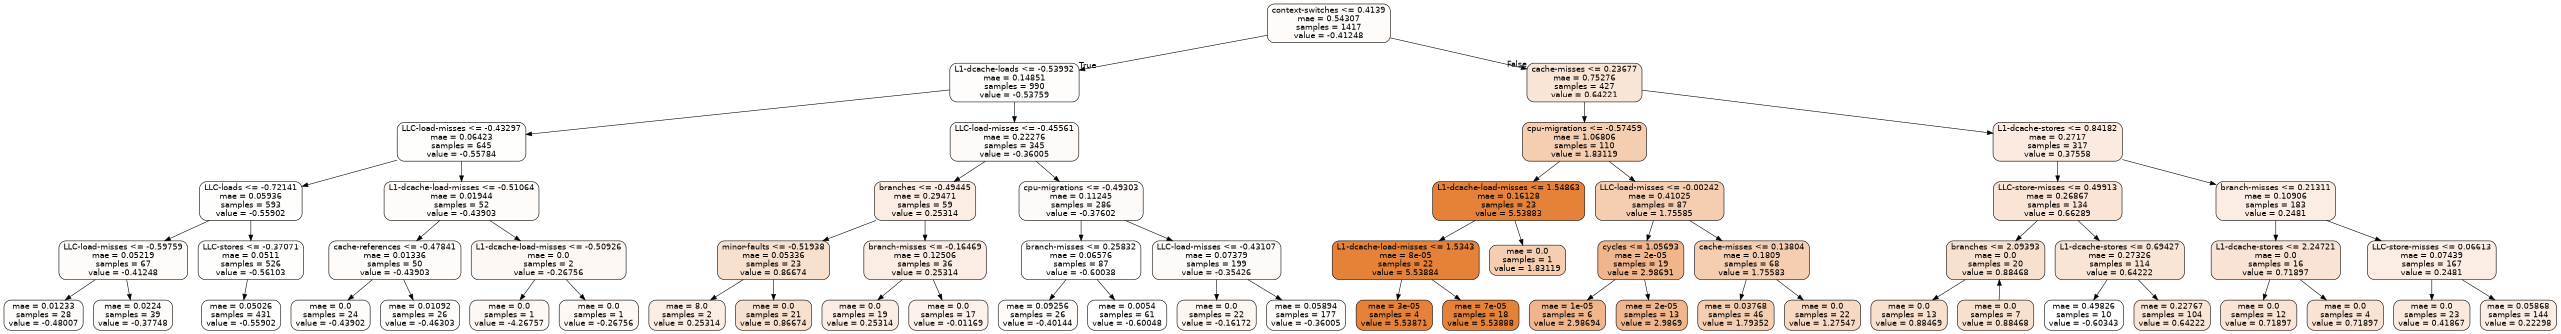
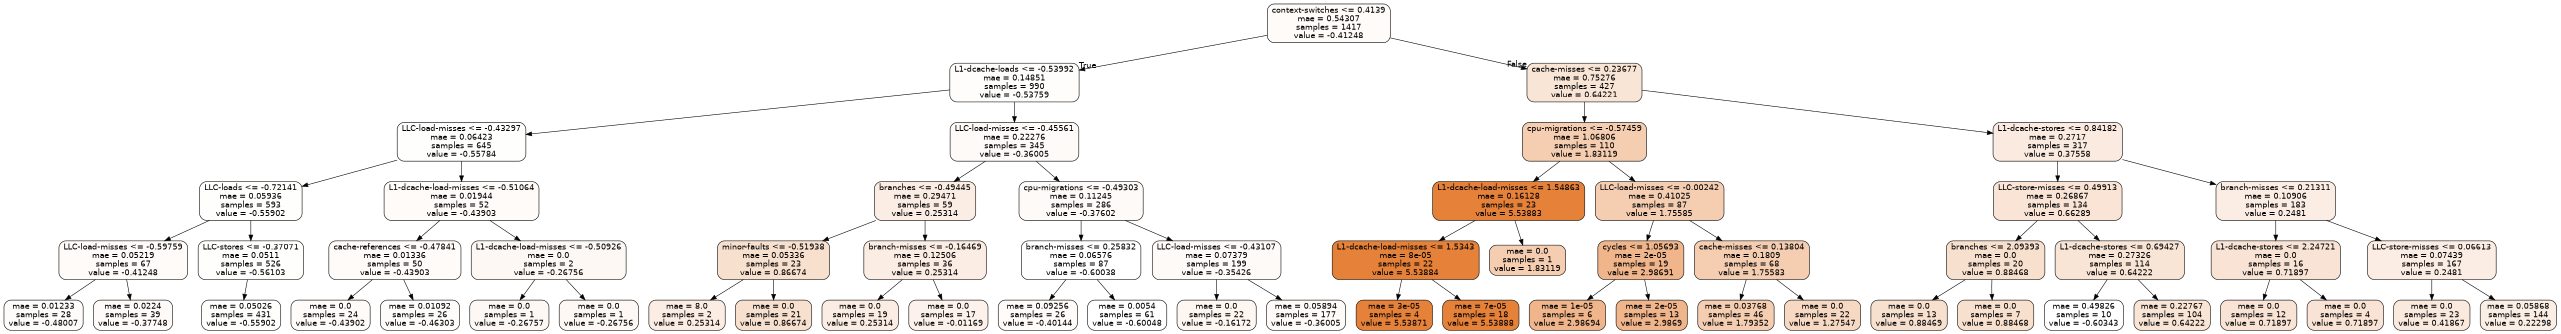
edge "mae = 0.0 samples = 7 value = 0.88468" -> "branches <= 2.09393 mae = 0.0 samples = 20 value = 0.88468": reversed
node "mae = 0.0 samples = 1 value = -4.26757": label "mae = 0.0 samples = 1 value = -4.26757" -> "mae = 0.0 samples = 1 value = -0.26757"
